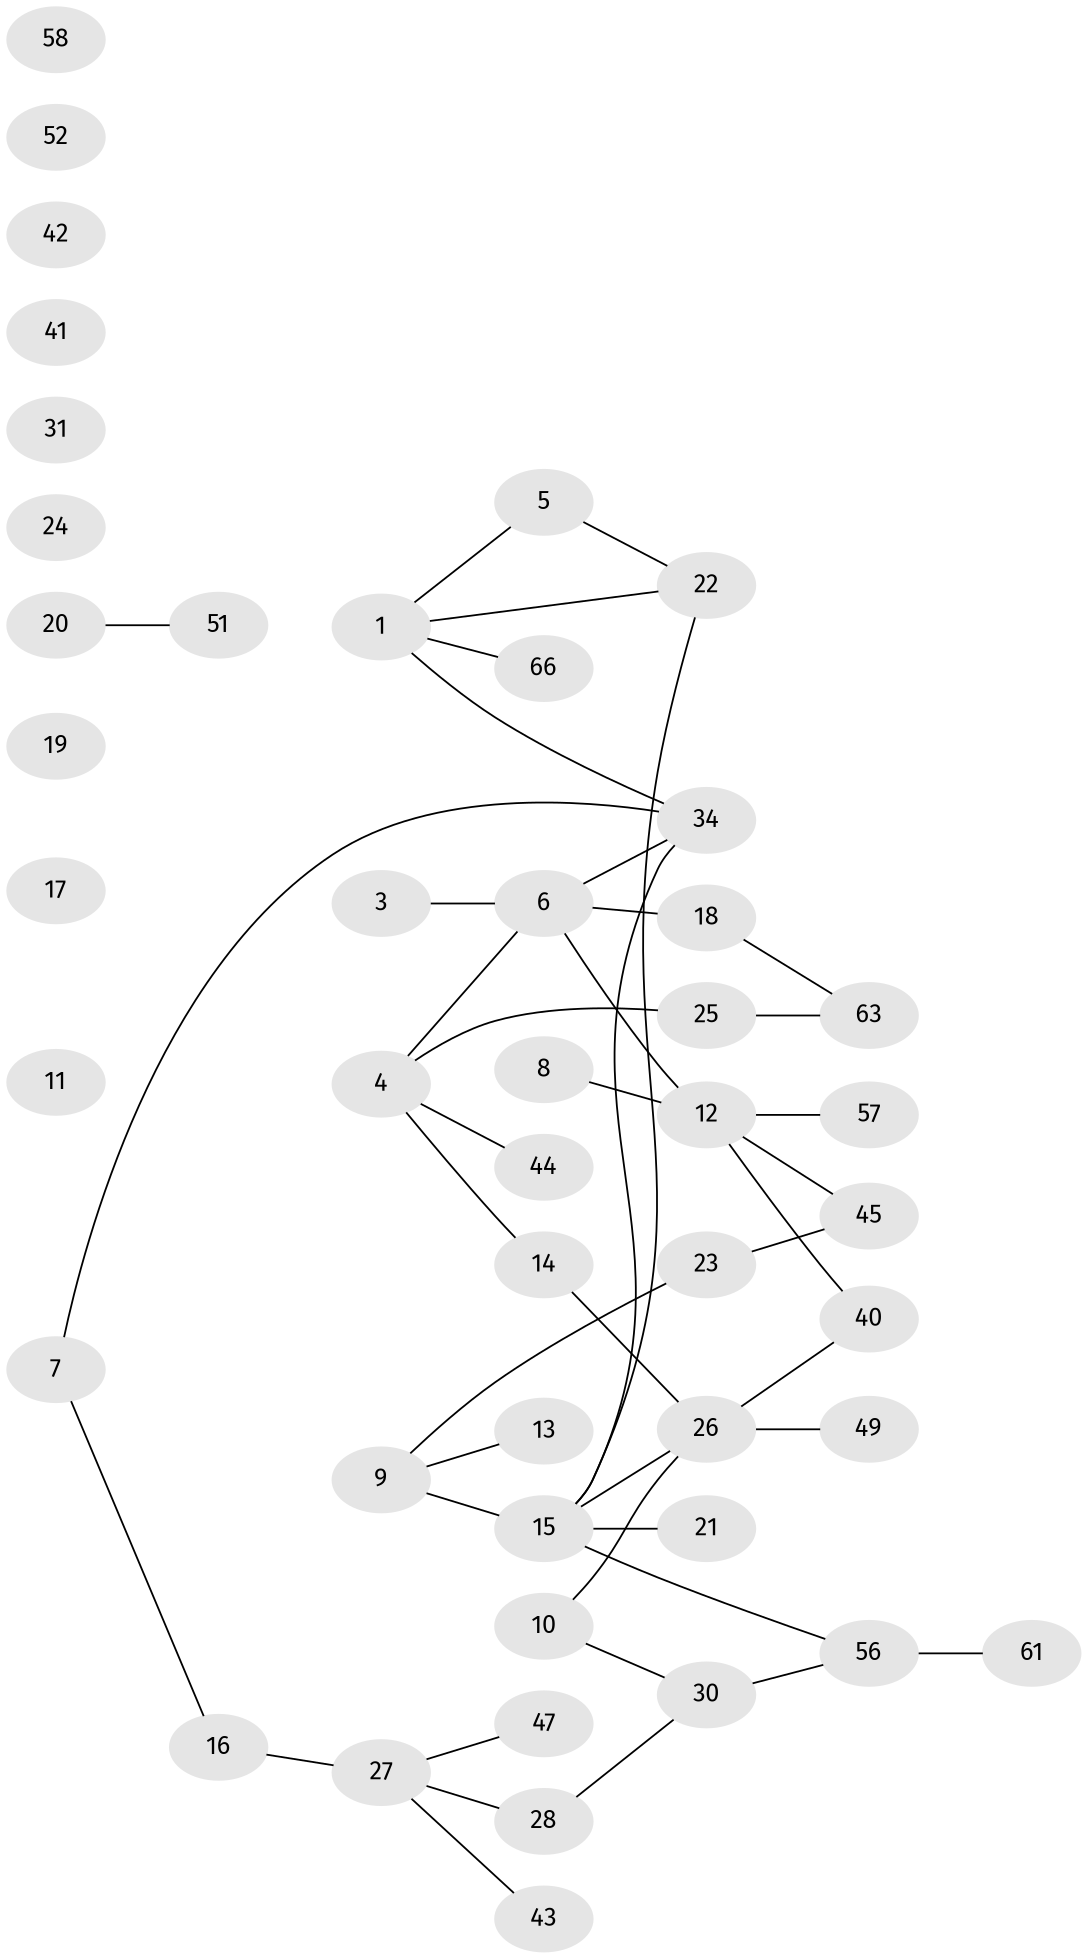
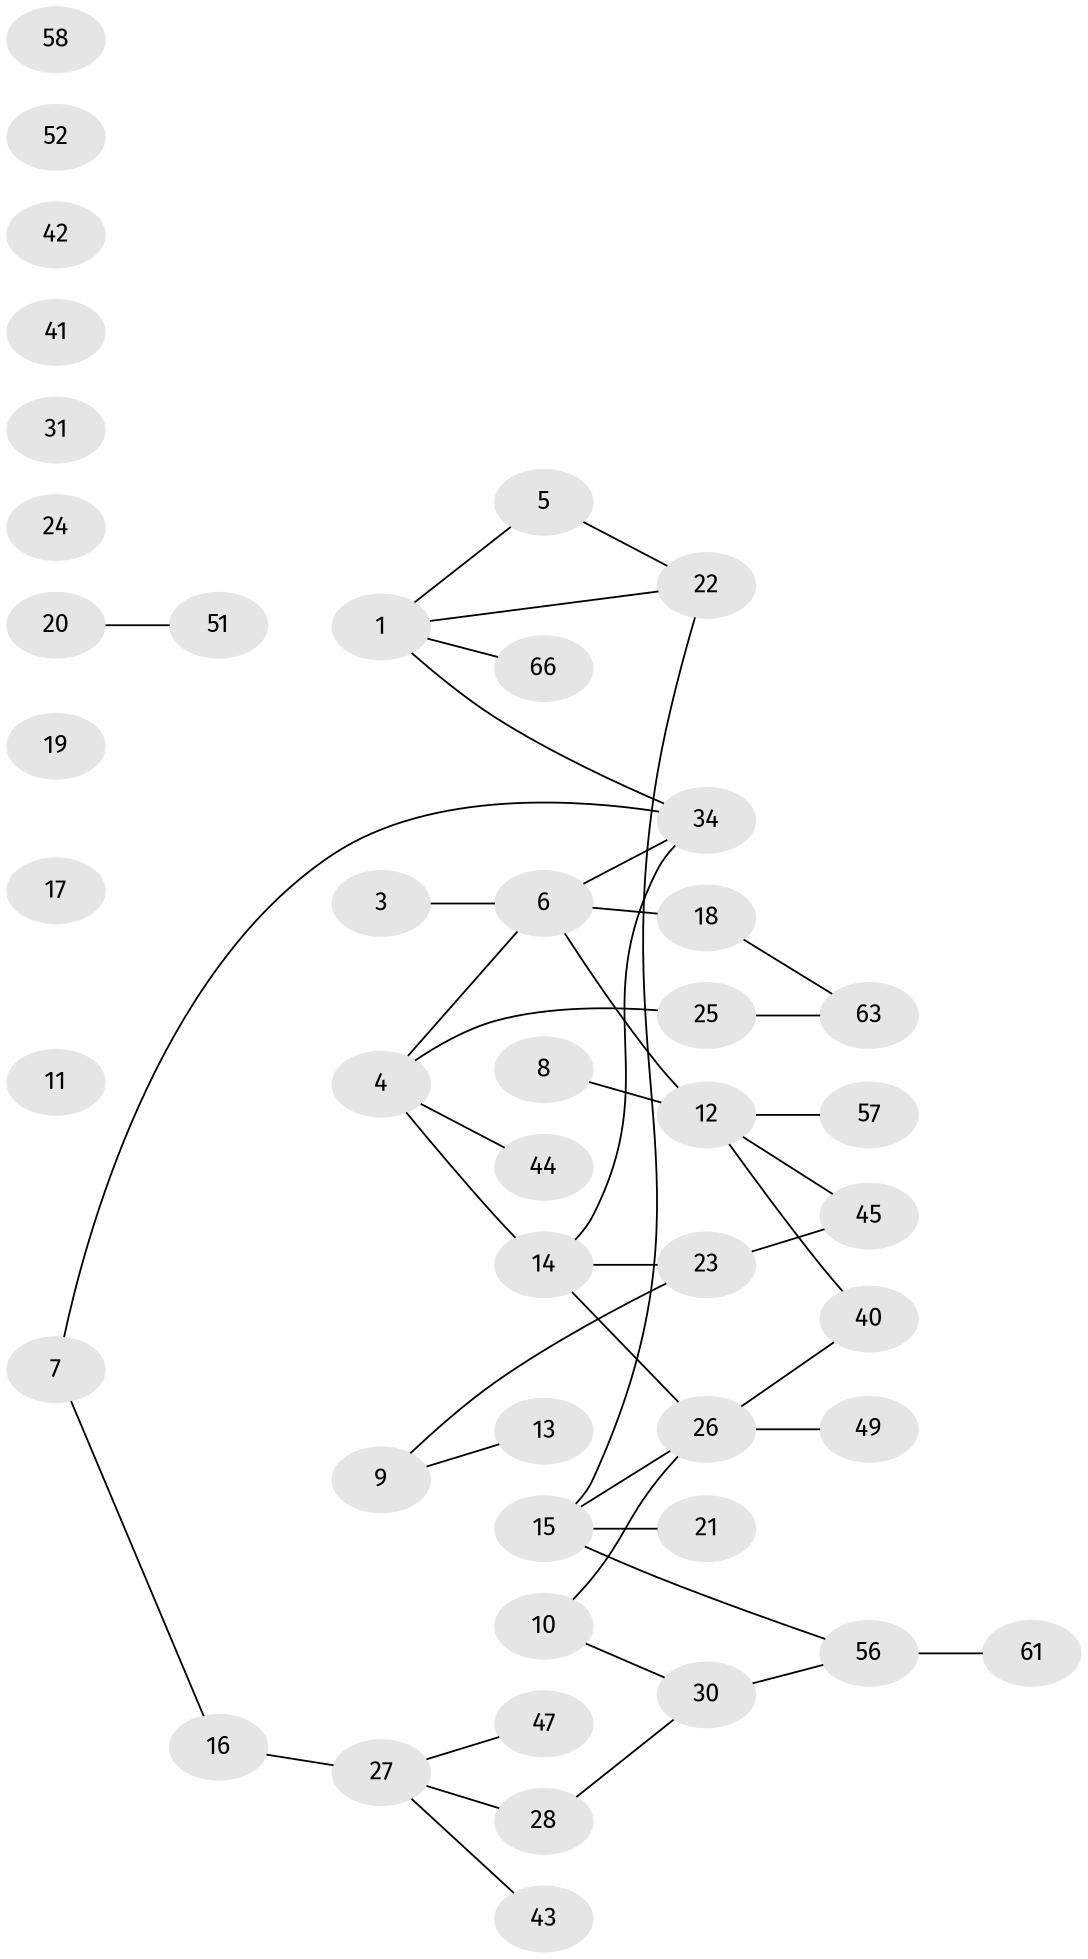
edge "34" -- "15": now "34" -- "14"
edge "14" -- "23": added
edge "9" -- "15": removed
